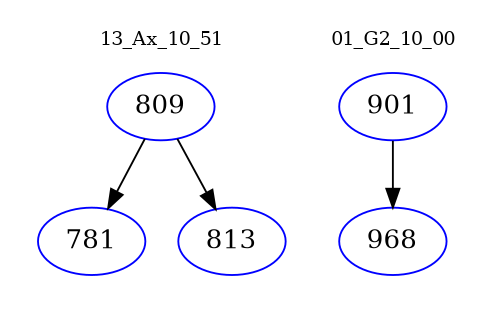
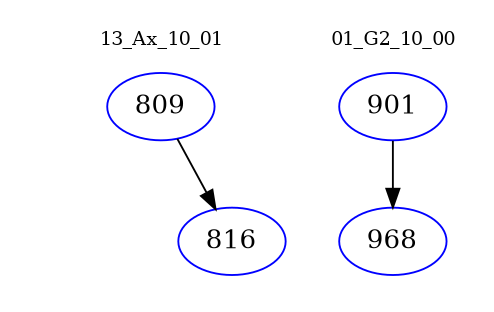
cluster "13_Ax_10_51": label "13_Ax_10_51" -> "13_Ax_10_01"
node "781": removed
node "813": label "813" -> "816"
